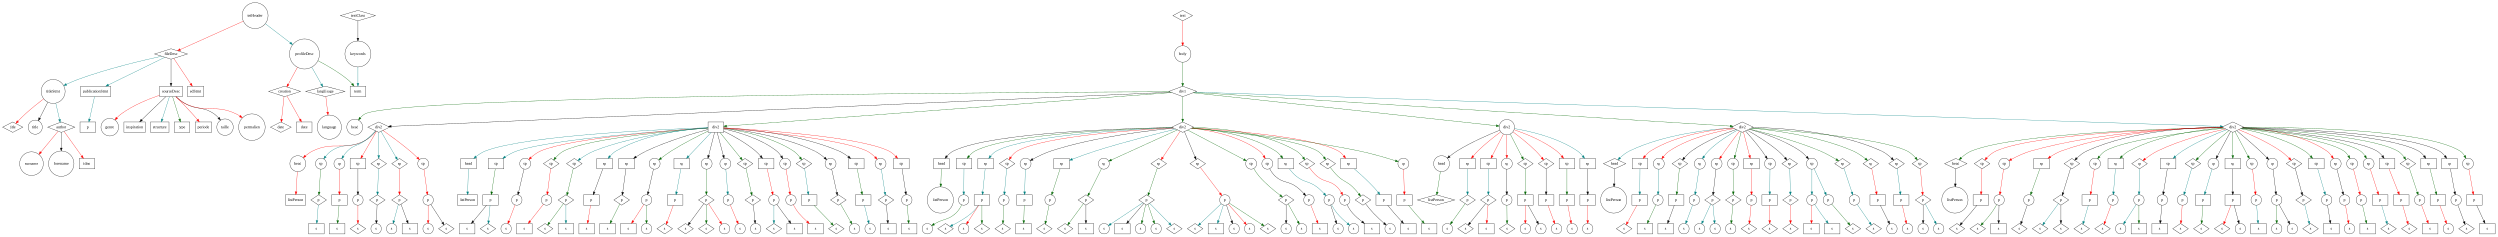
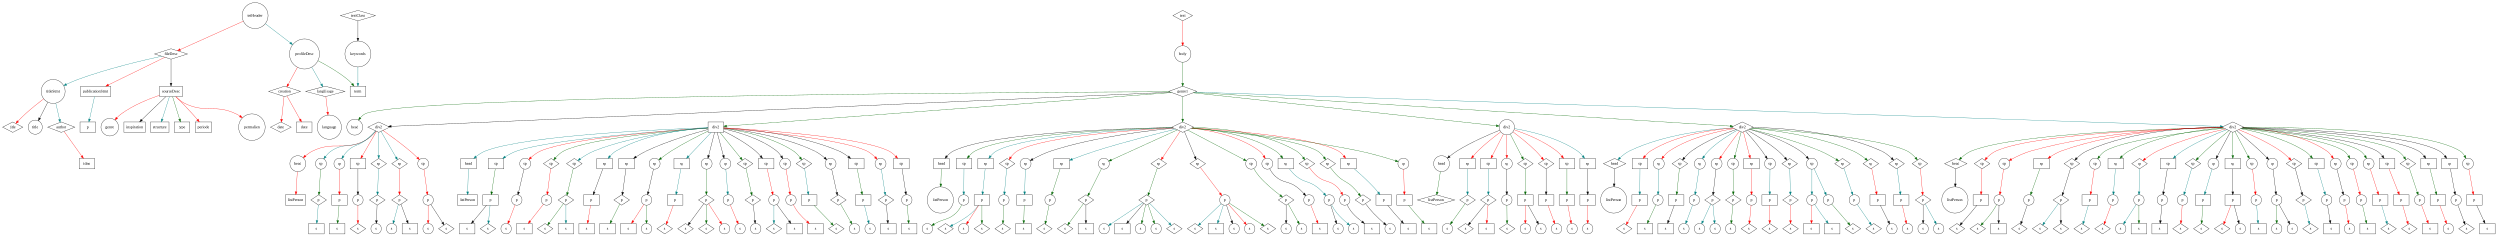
edge "fileDesc" -> "publicationStmt": color teal -> red
node "edStmt": removed
node "div1": label "div1" -> "genre1"
node "taille": removed
node "surname": removed
node "forename": removed
